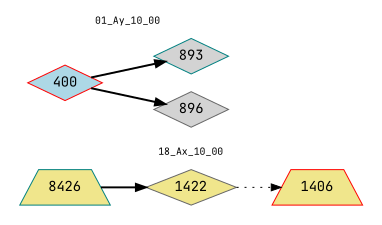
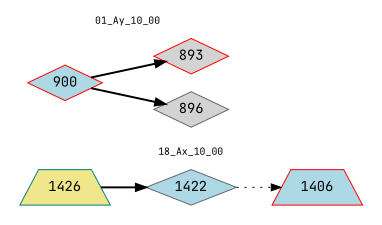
node "893": color teal -> red
node "400": label "400" -> "900"
node "8426": label "8426" -> "1426"
node "1422": fillcolor khaki -> lightblue
node "1406": fillcolor khaki -> lightblue
